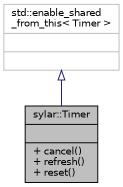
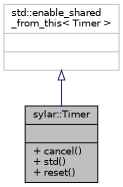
node "sylar::Timer": text "+ refresh()" -> "+ std()"
